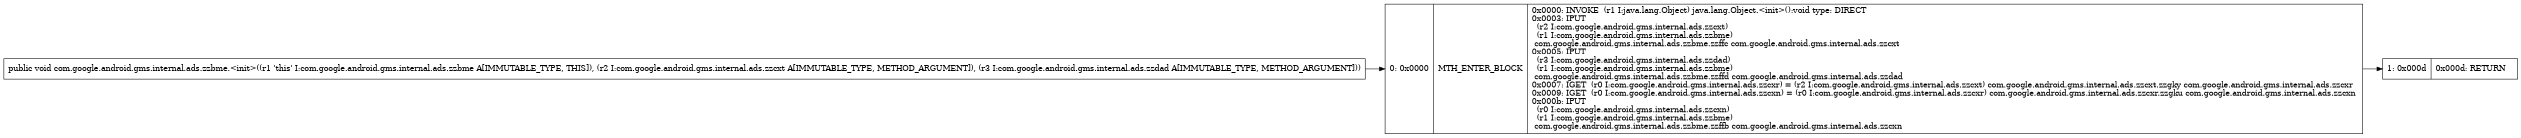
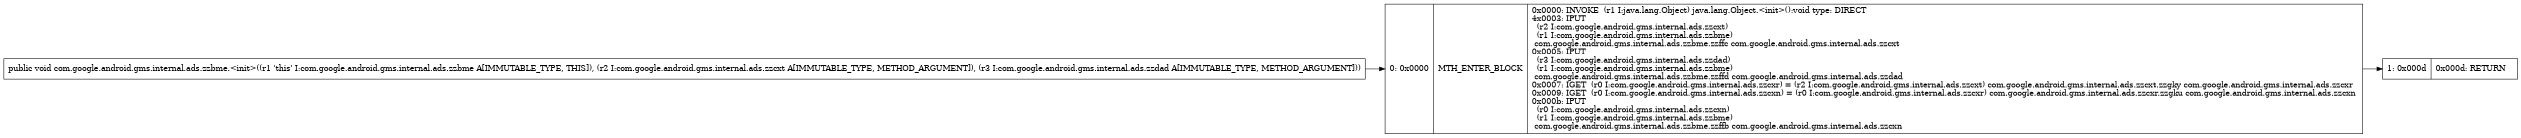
node "0: 0x0000": text "0x0003: IPUT" -> "4x0003: IPUT"
